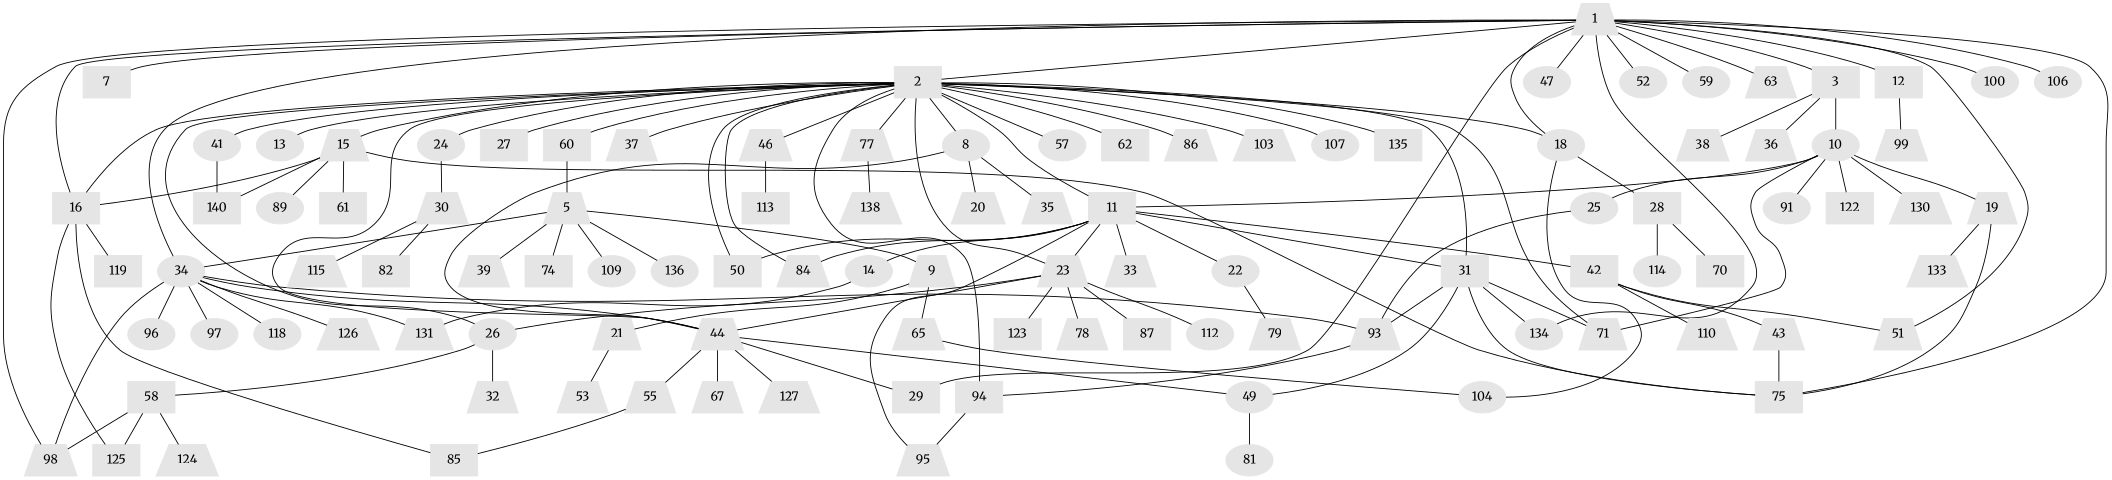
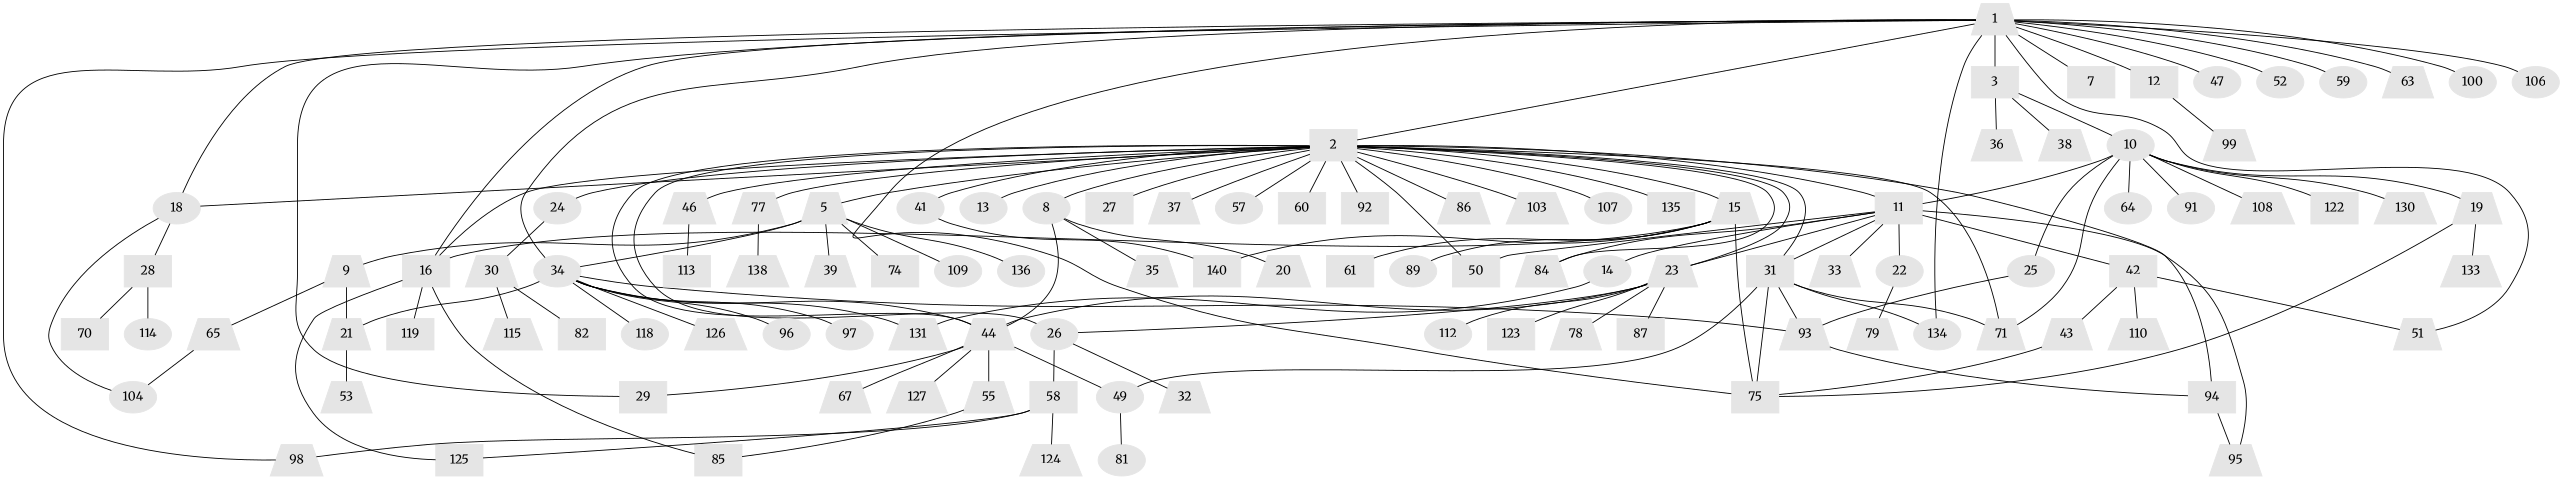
node "62": label "62" -> "92"
edge "60" -- "5": now "2" -- "5"
node "64": added
node "108": added
edge "34" -- "98": now "34" -- "21"
